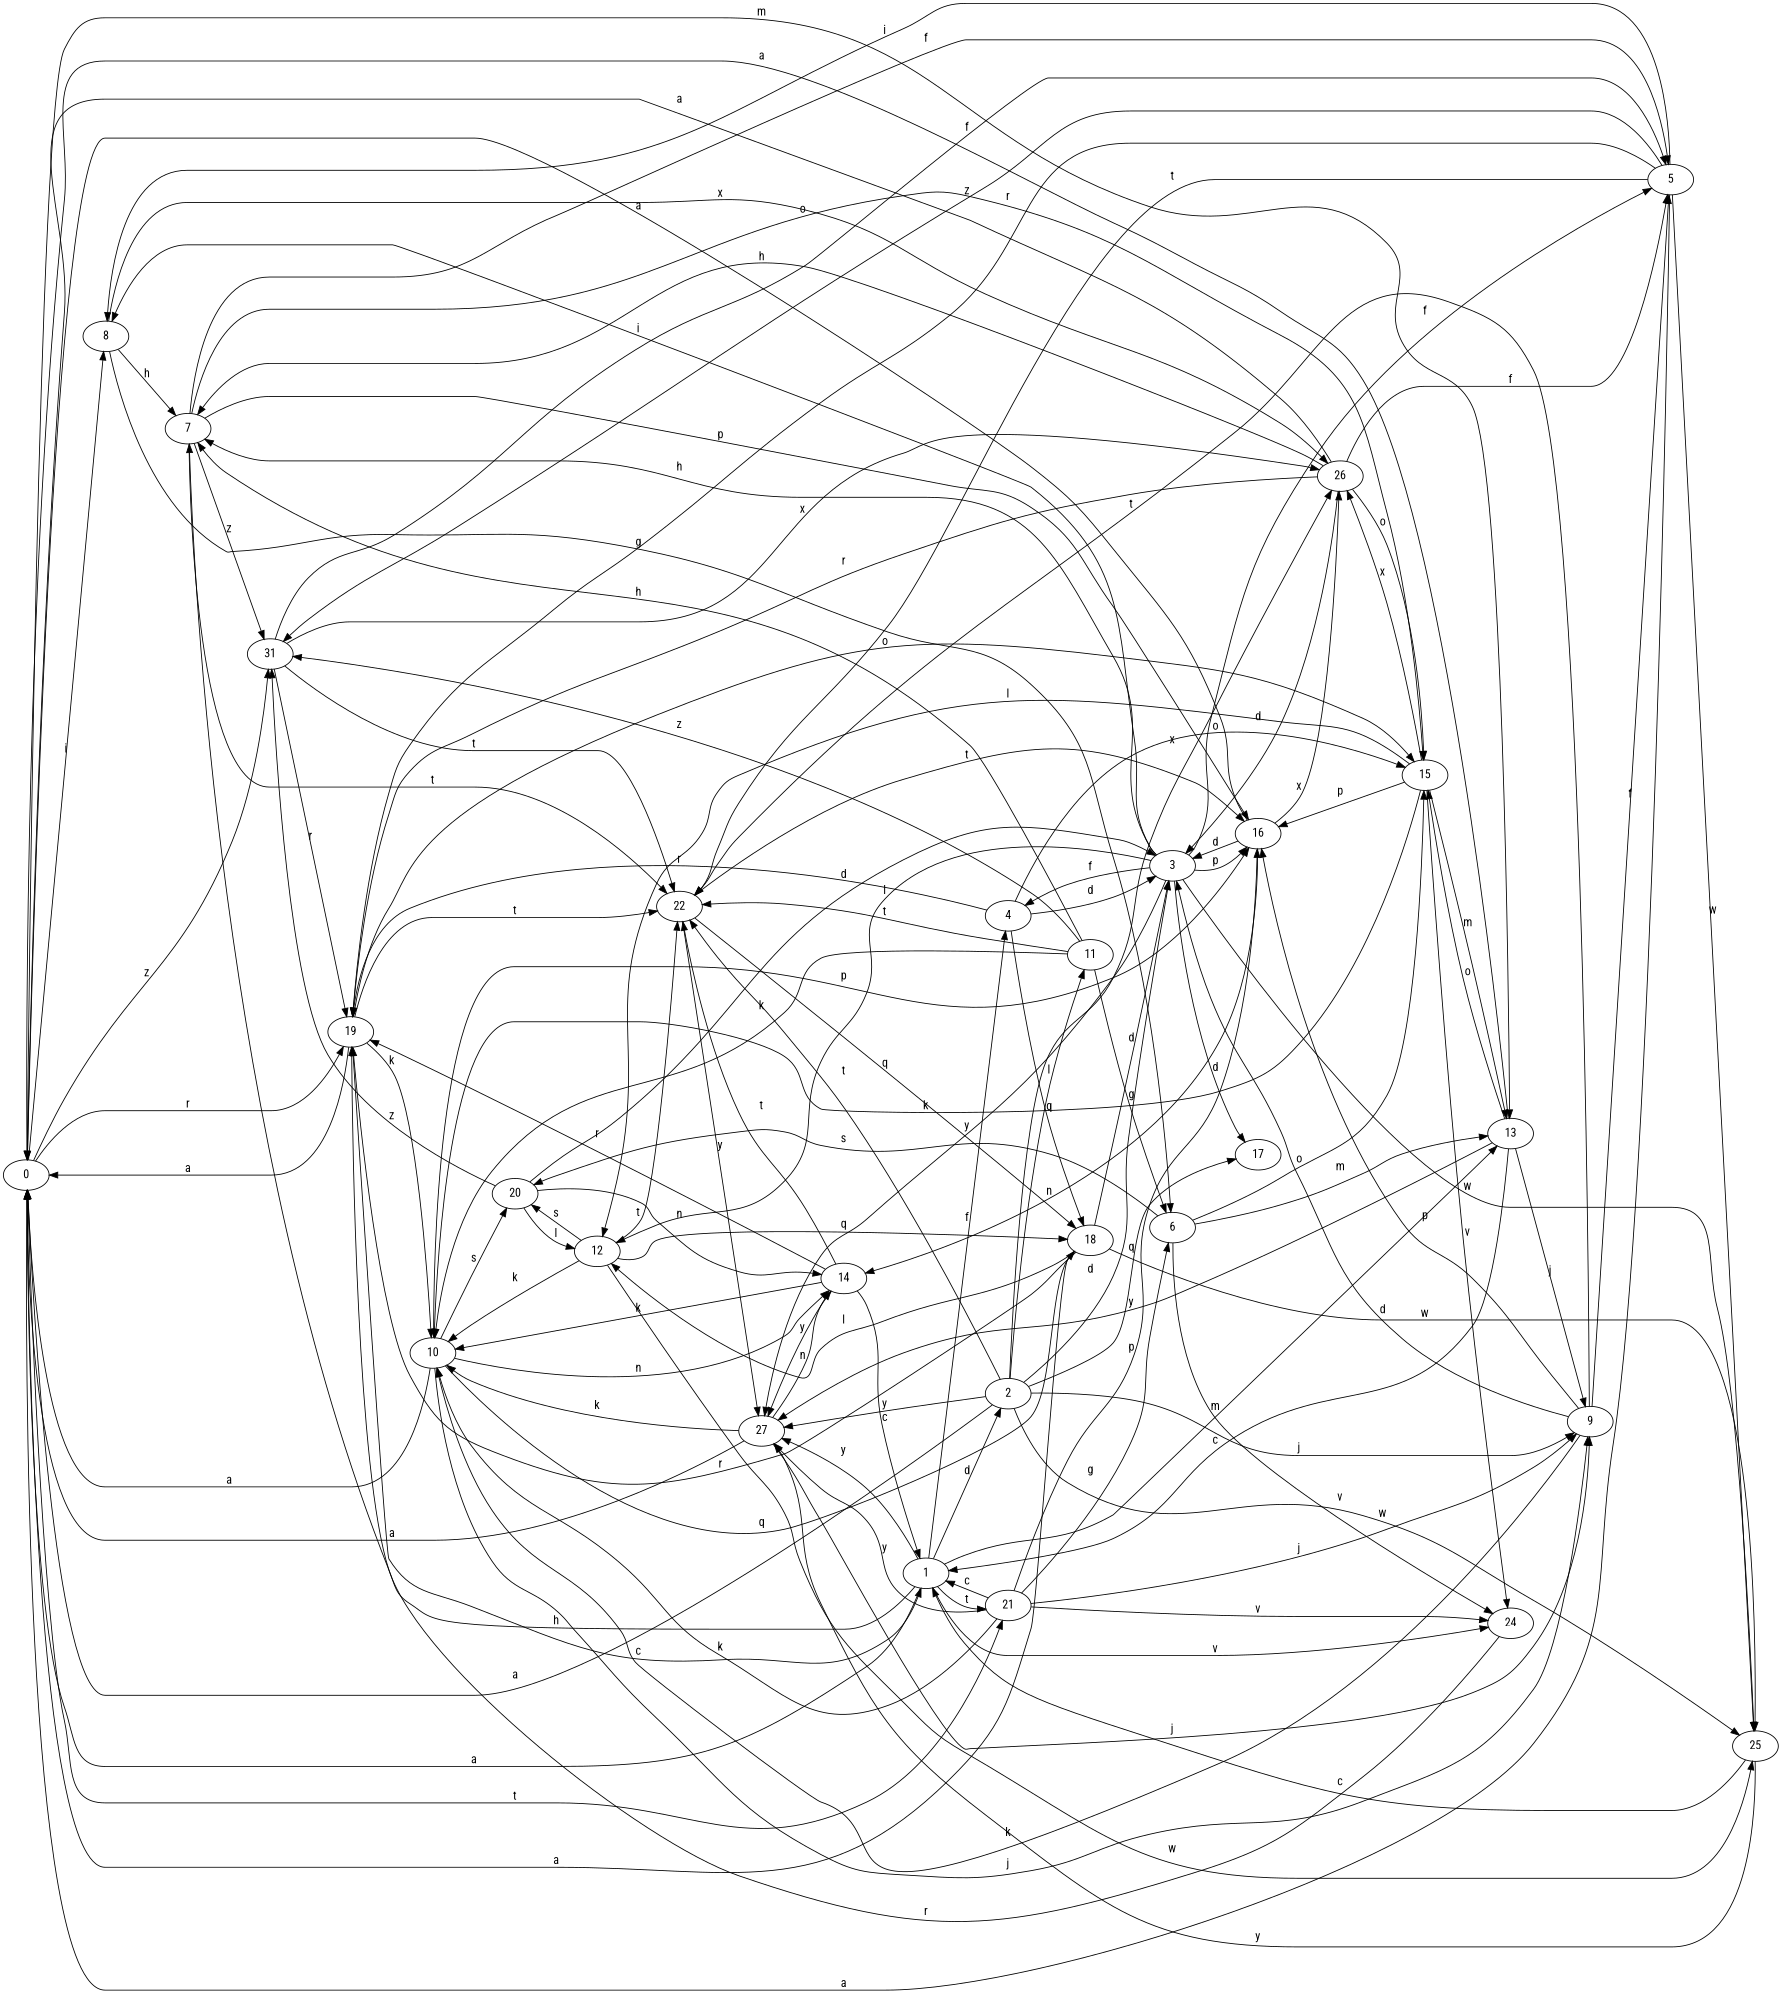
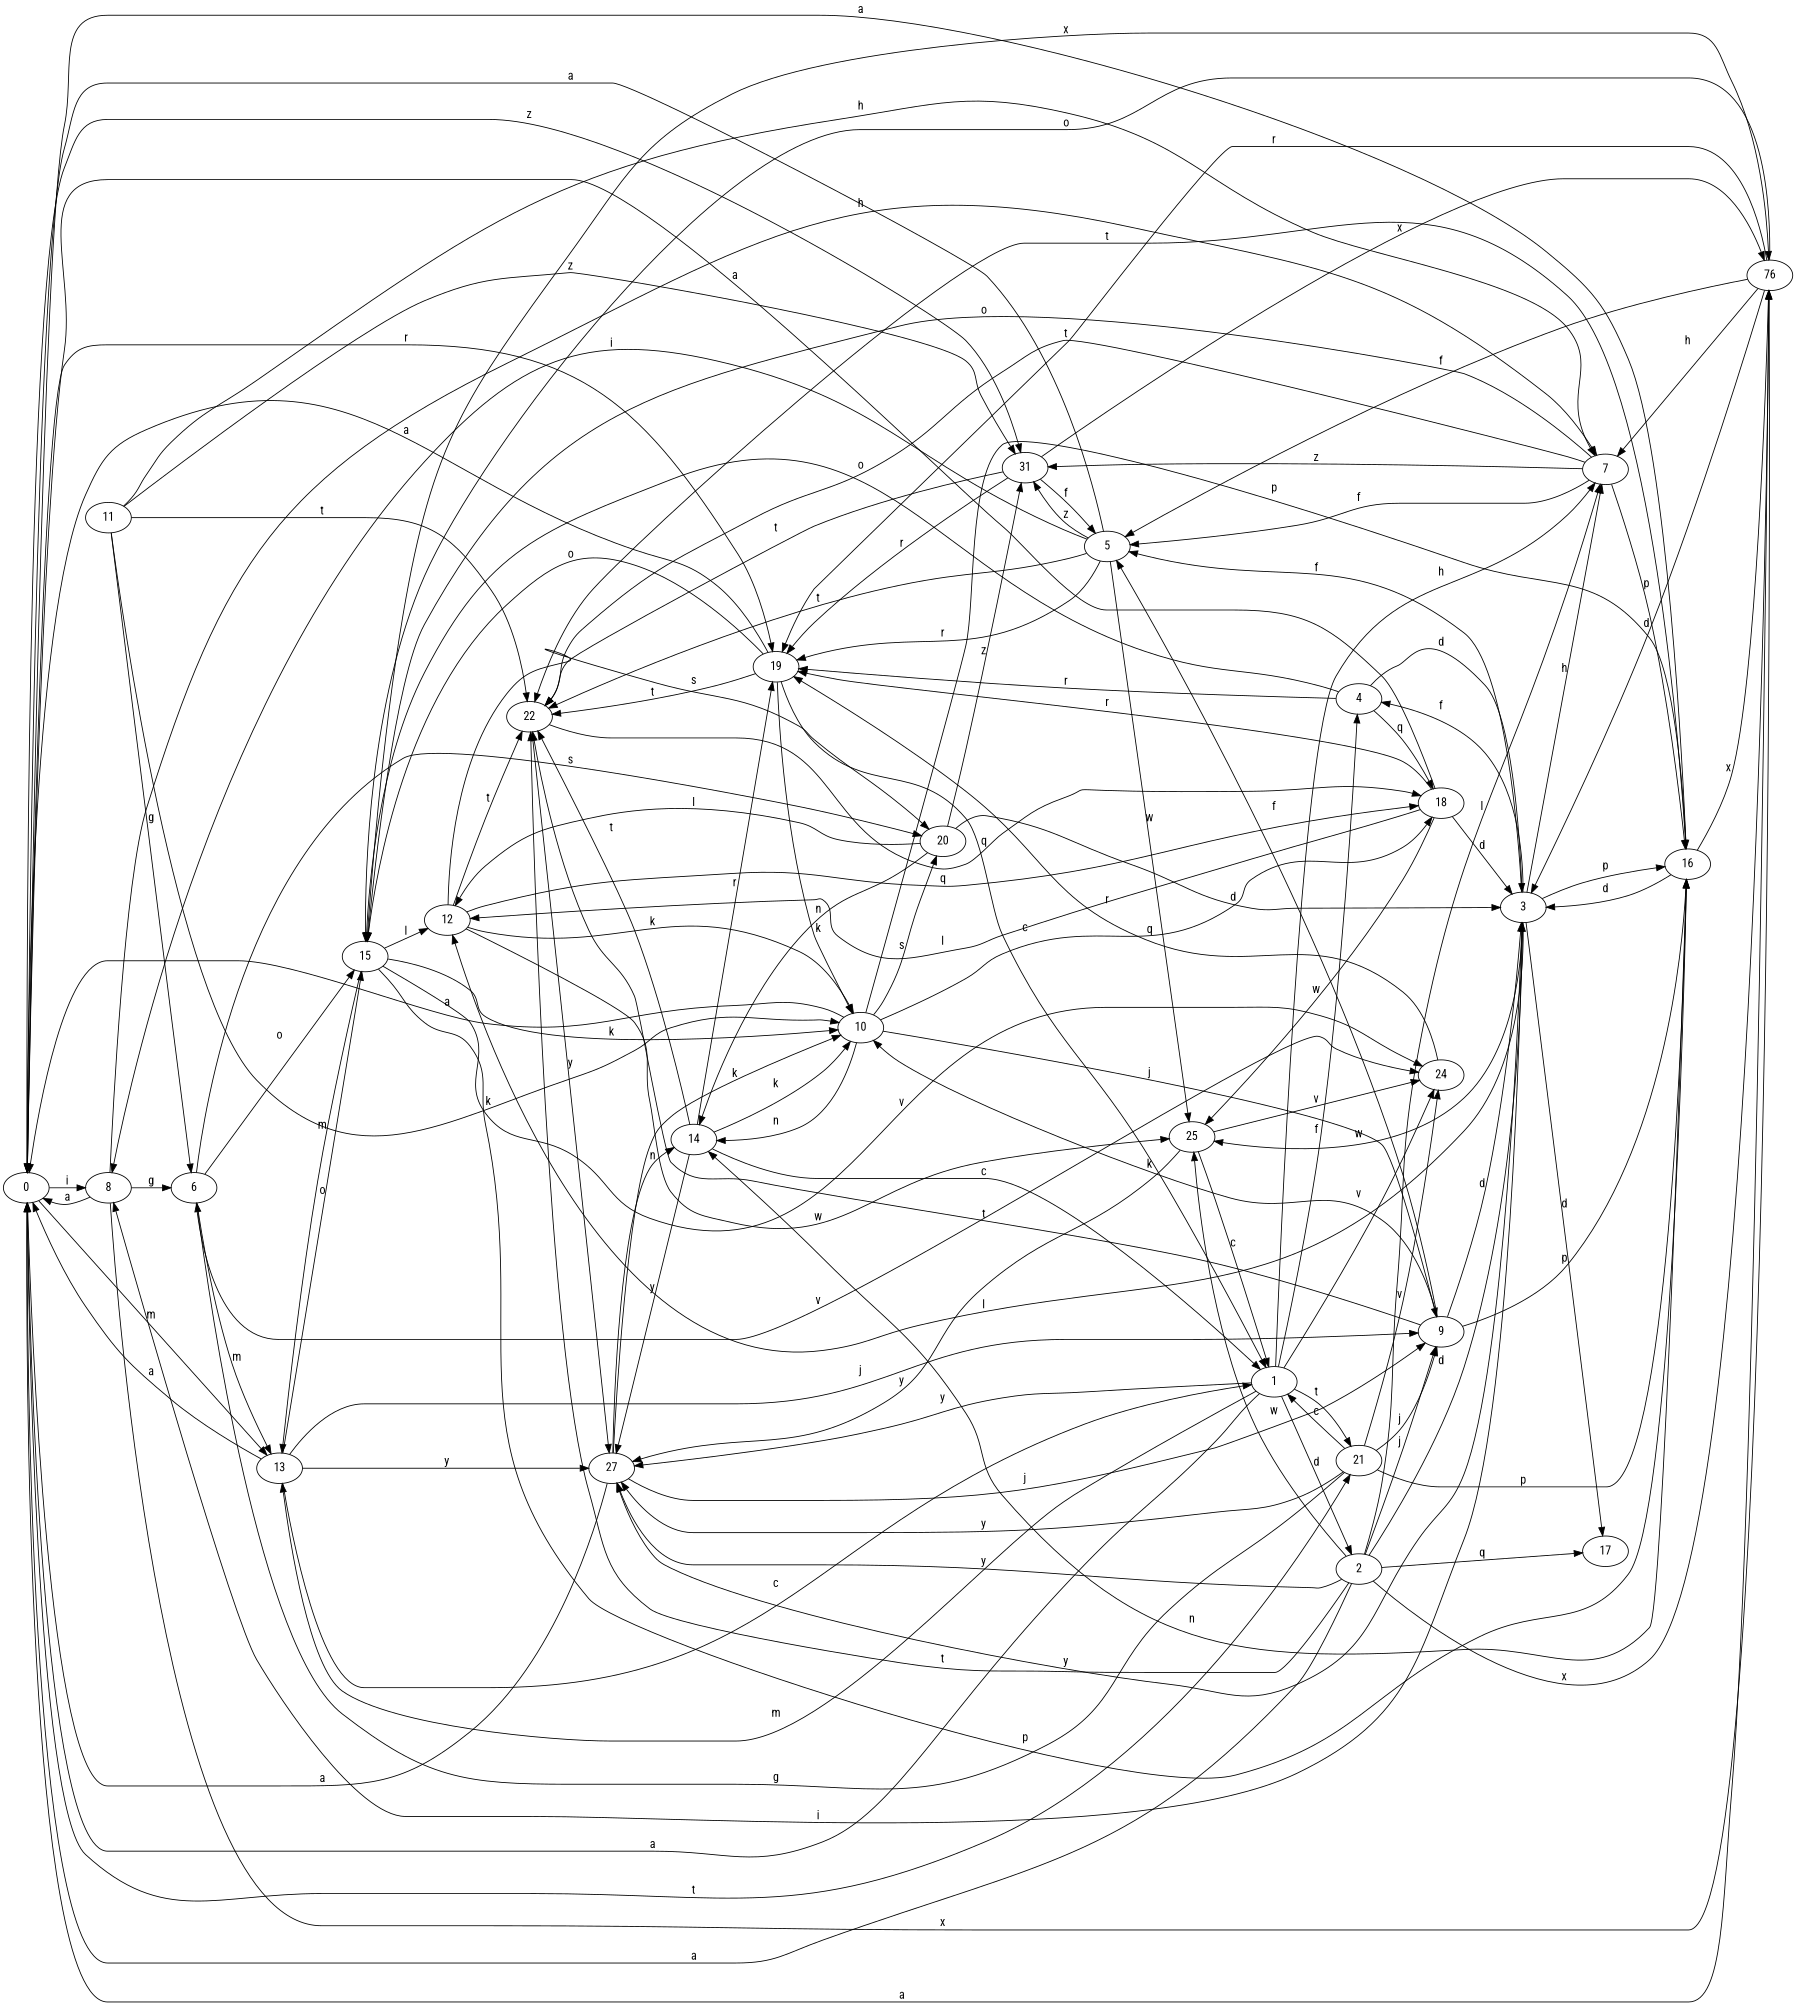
node "26": label "26" -> "76"
edge "22" -> "16": reversed
edge "25" -> "24": added, label "v"
edge "2" -> "11": now "2" -> "7"
edge "8" -> "0": added, label "a"
edge "21" -> "10": removed, label "k"
